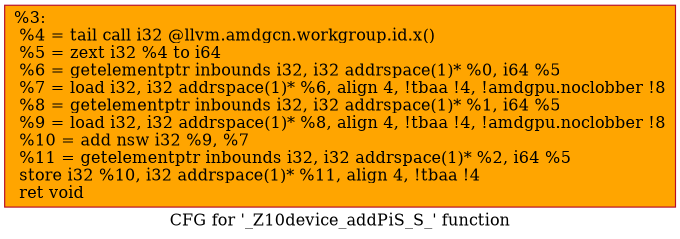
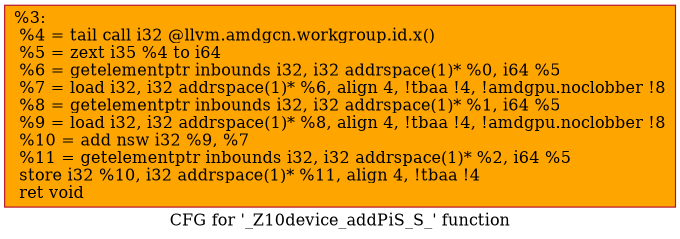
node "%3:": text "%5 = zext i32 %4 to i64" -> "%5 = zext i35 %4 to i64"
